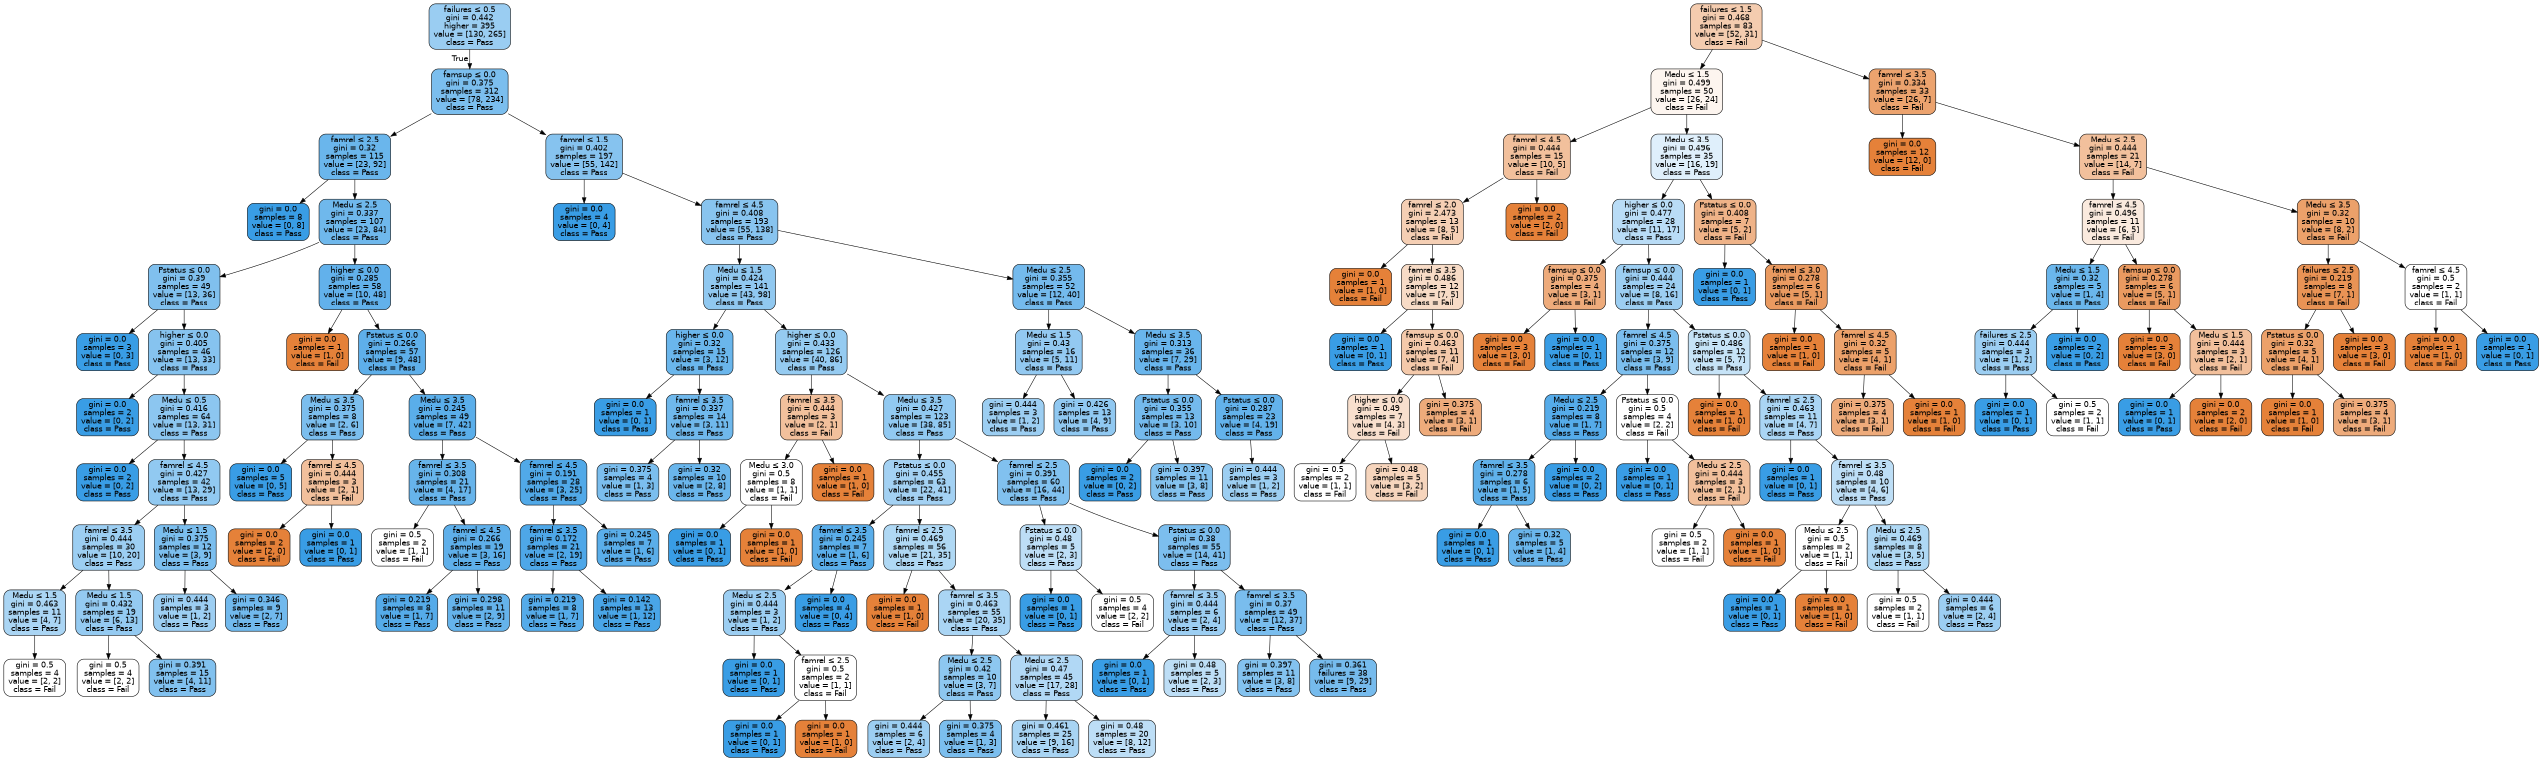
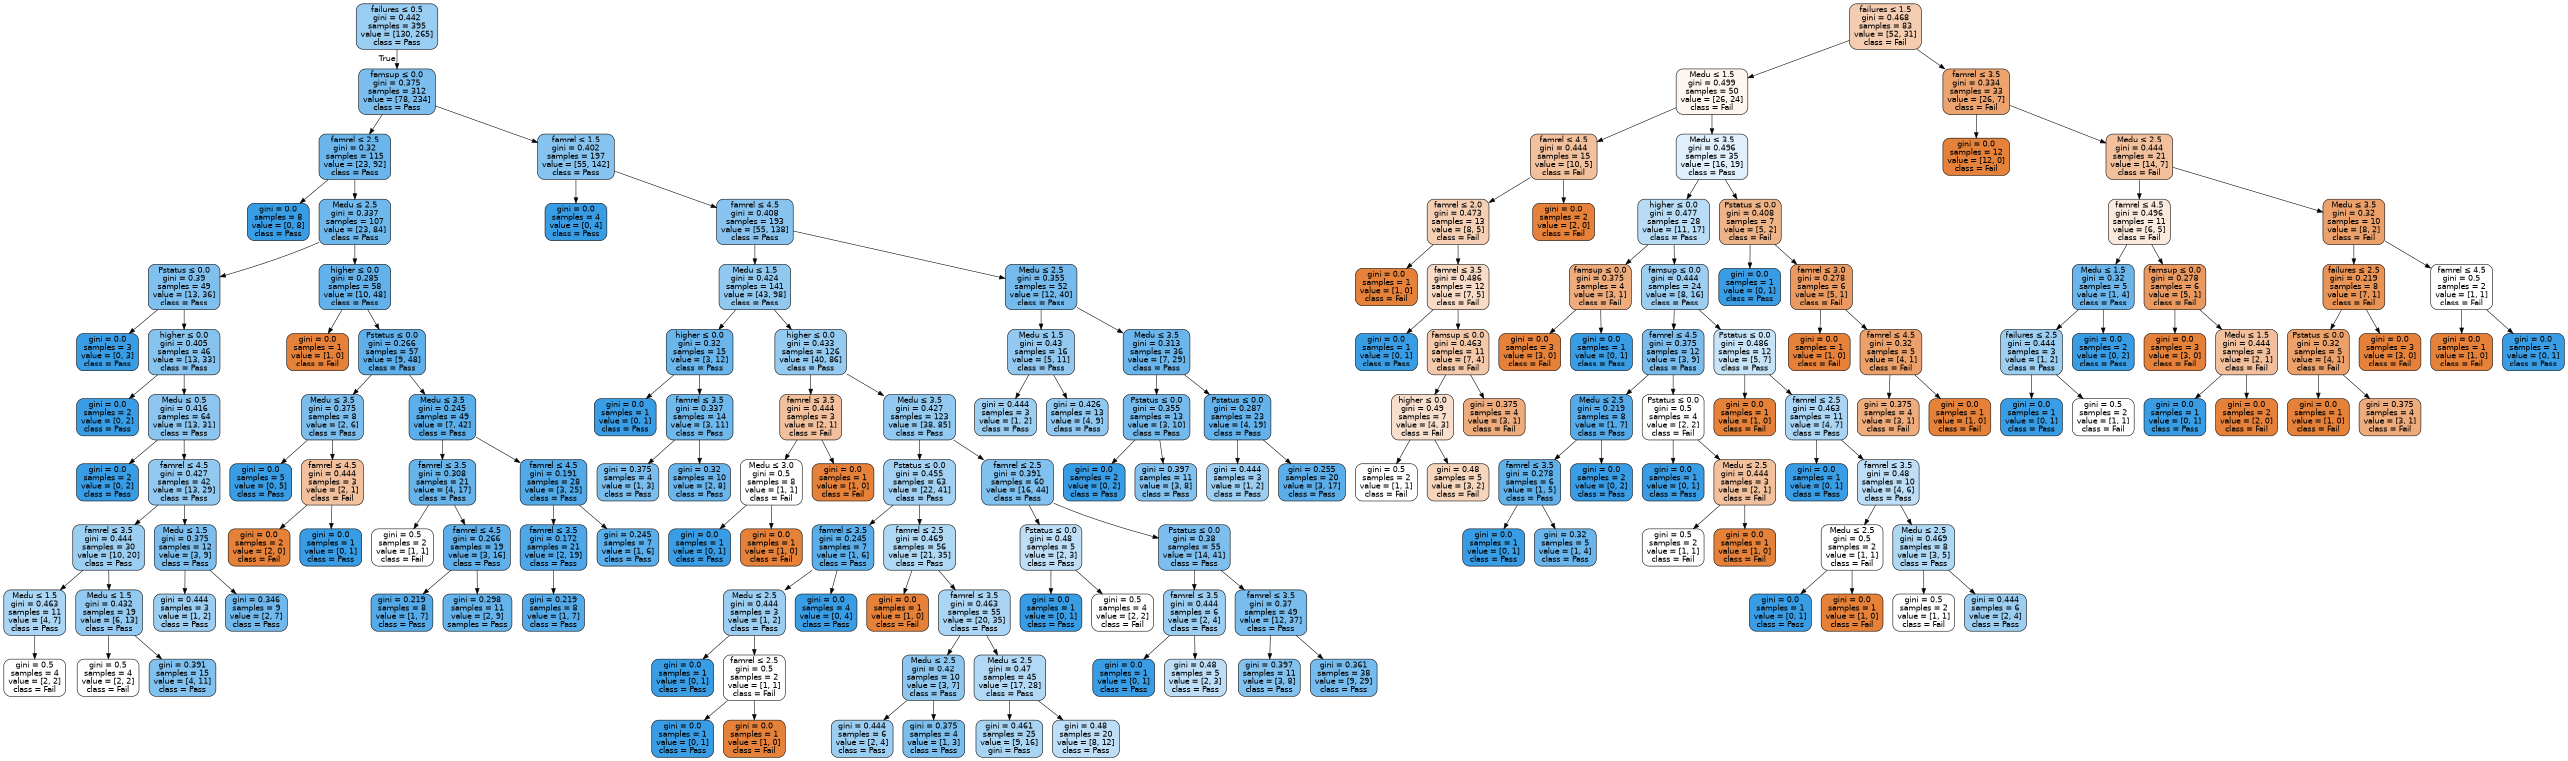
node "failures ≤ 0.5": text "higher = 395" -> "samples = 395"
node "famrel ≤ 2.0": text "gini = 2.473" -> "gini = 0.473"
node "gini = 0.255": added
node "gini = 0.142": removed
node "gini = 0.298": text "class = Pass" -> "samples = Pass"
node "gini = 0.361": text "failures = 38" -> "samples = 38"
node "gini = 0.461": text "class = Pass" -> "gini = Pass"
